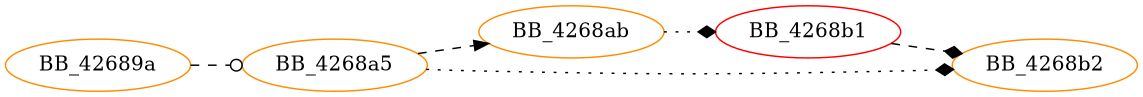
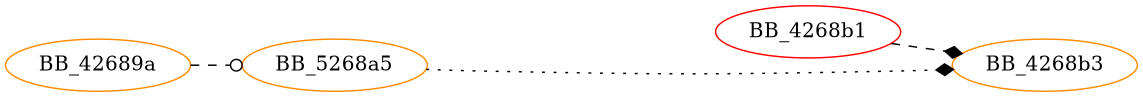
node "BB_4268ab": removed
node "BB_4268a5": label "BB_4268a5" -> "BB_5268a5"
node "BB_4268b2": label "BB_4268b2" -> "BB_4268b3"
